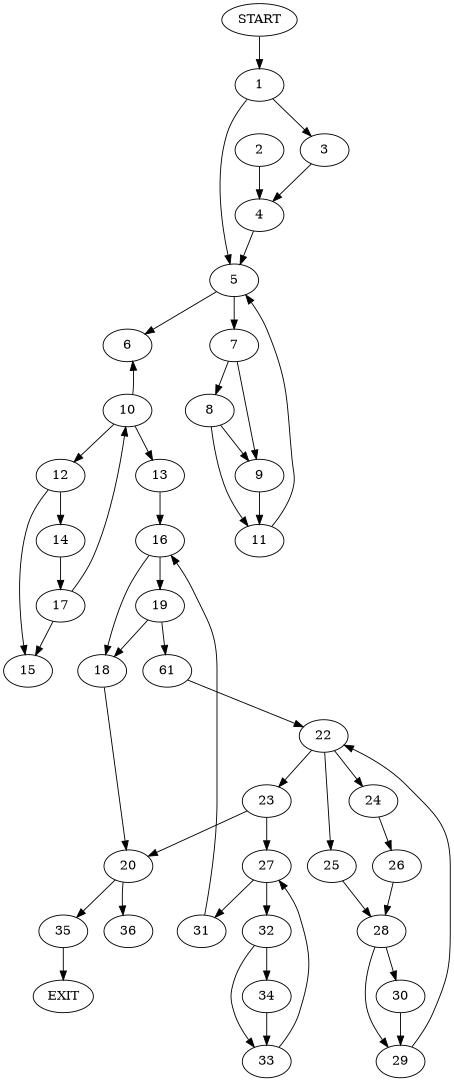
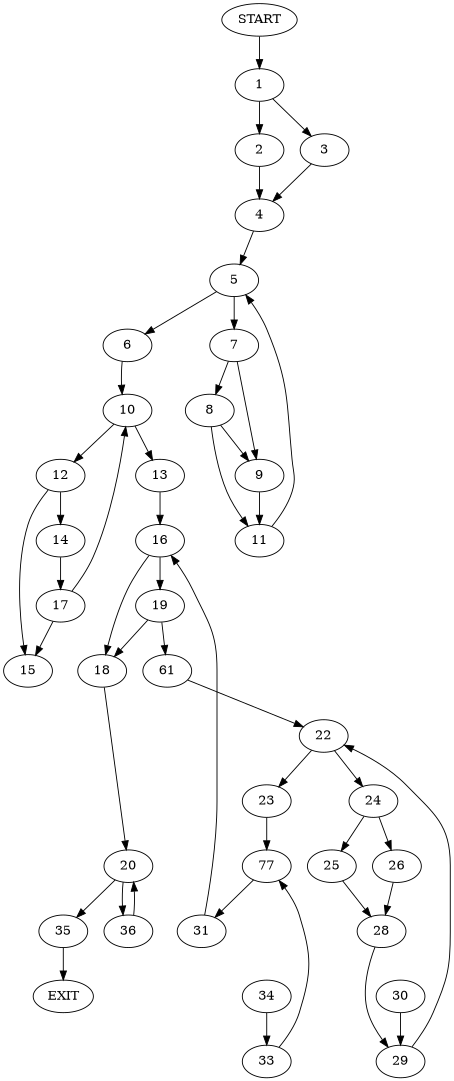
edge "1" -> "5": now "1" -> "2"
edge "10" -> "6": reversed
edge "22" -> "25": now "24" -> "25"
edge "23" -> "20": now "36" -> "20"
node "27": label "27" -> "77"
node "32": removed
edge "28" -> "30": removed
